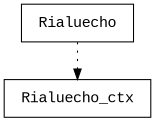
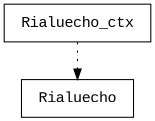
edge "Rialuecho" -> "Rialuecho_ctx": reversed
